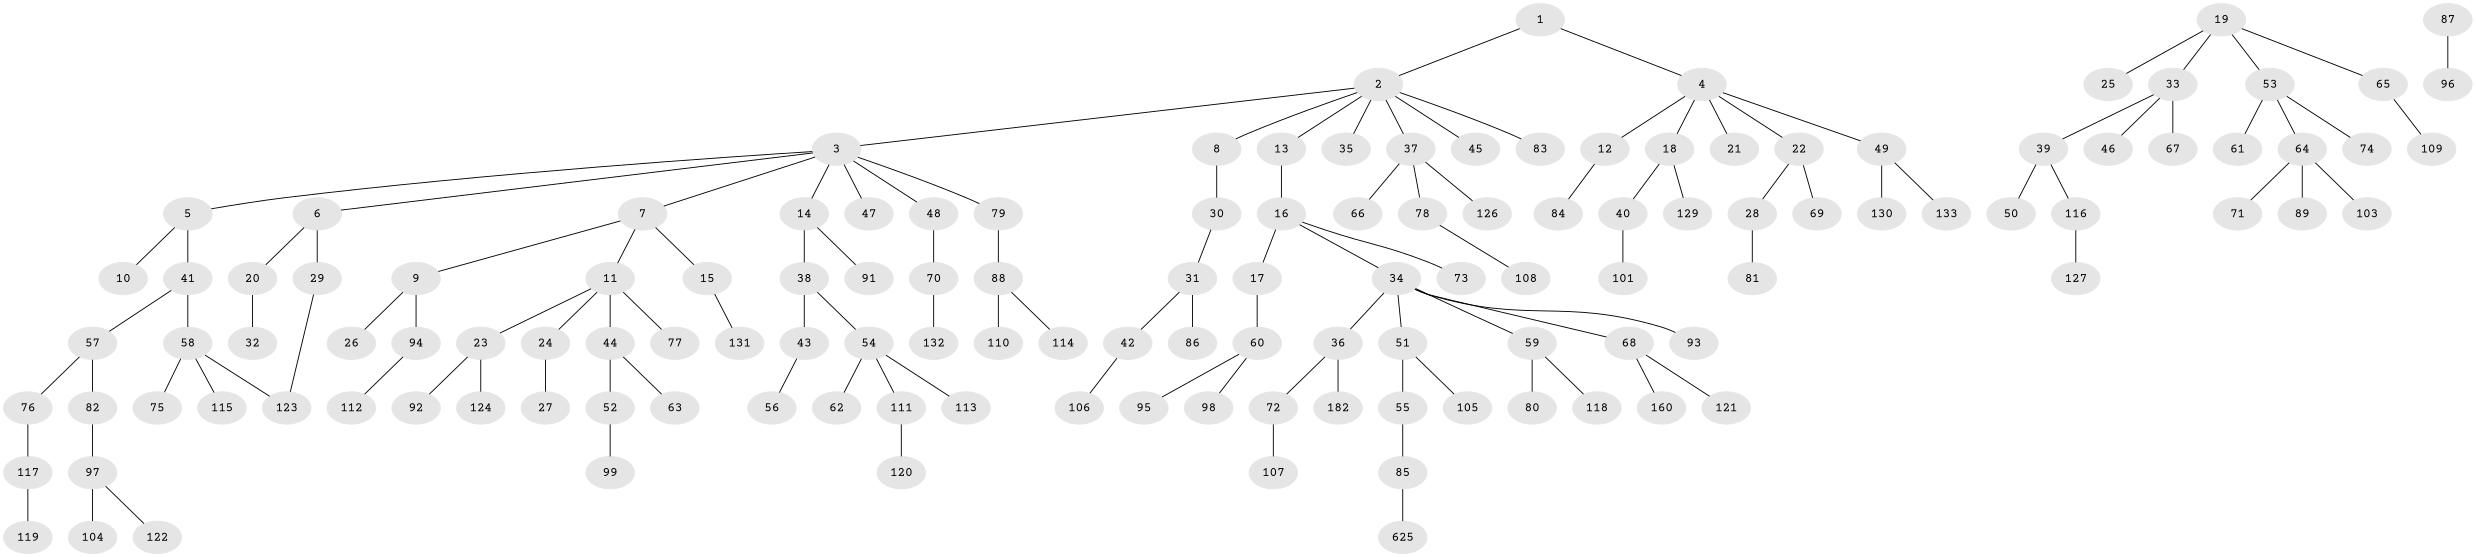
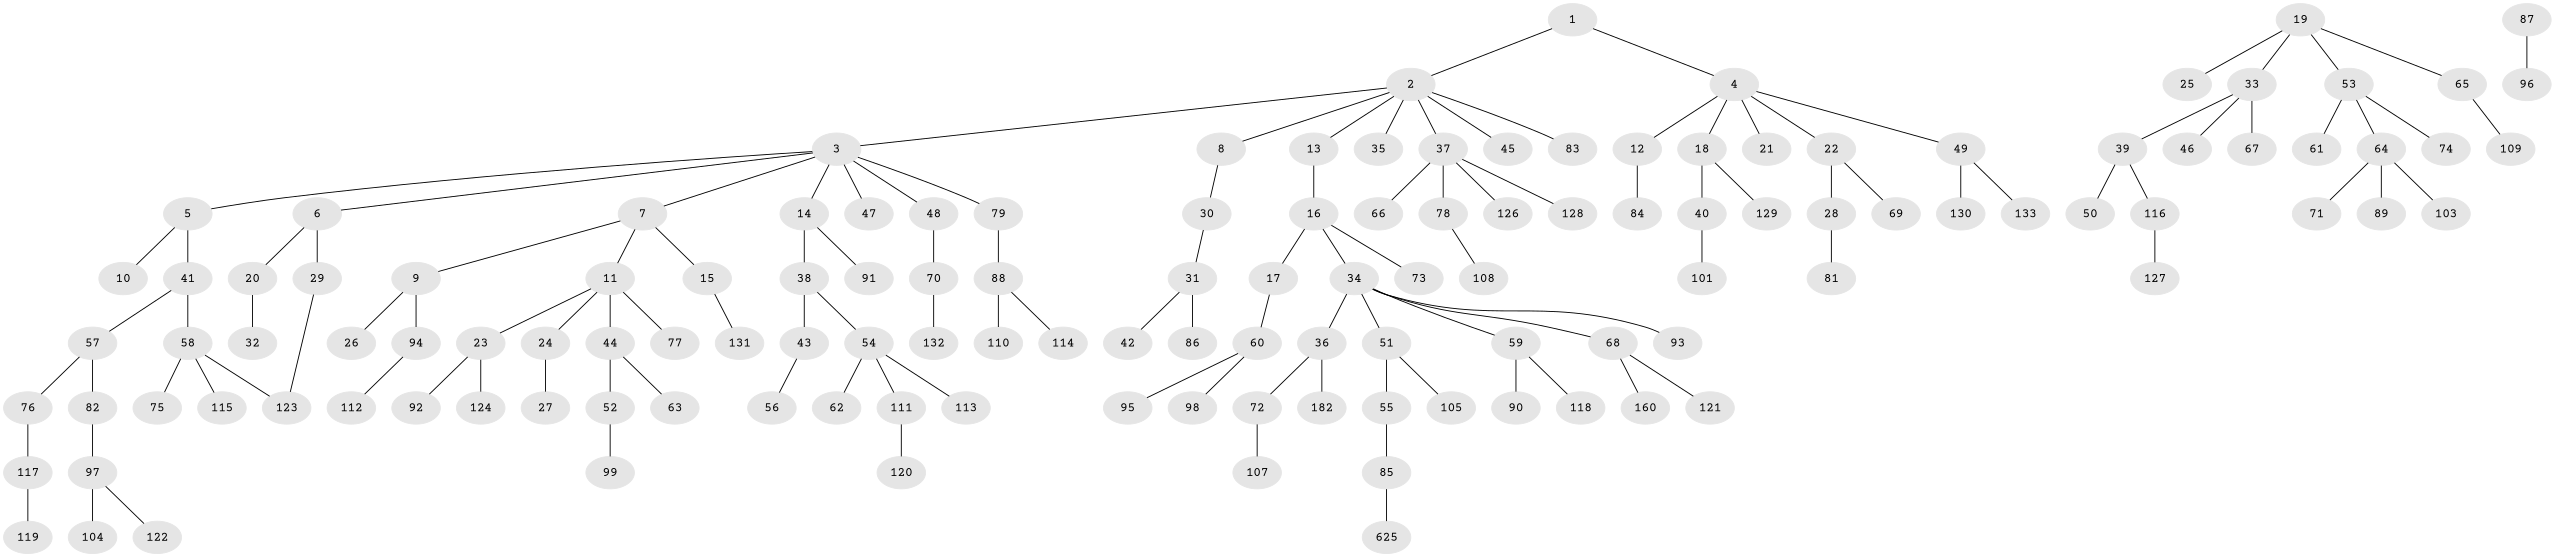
node "128": added
node "106": removed
node "80": label "80" -> "90"
